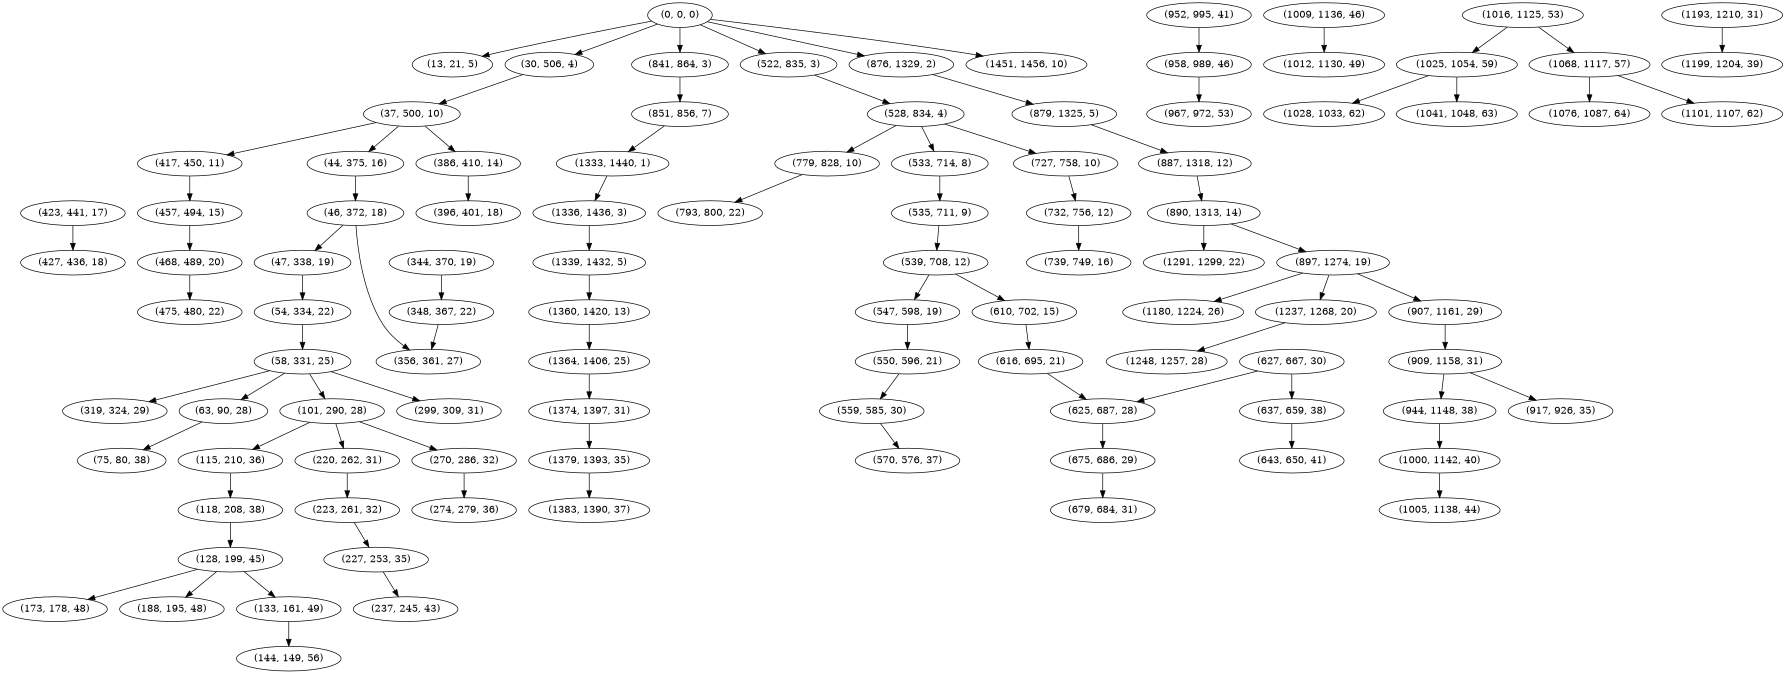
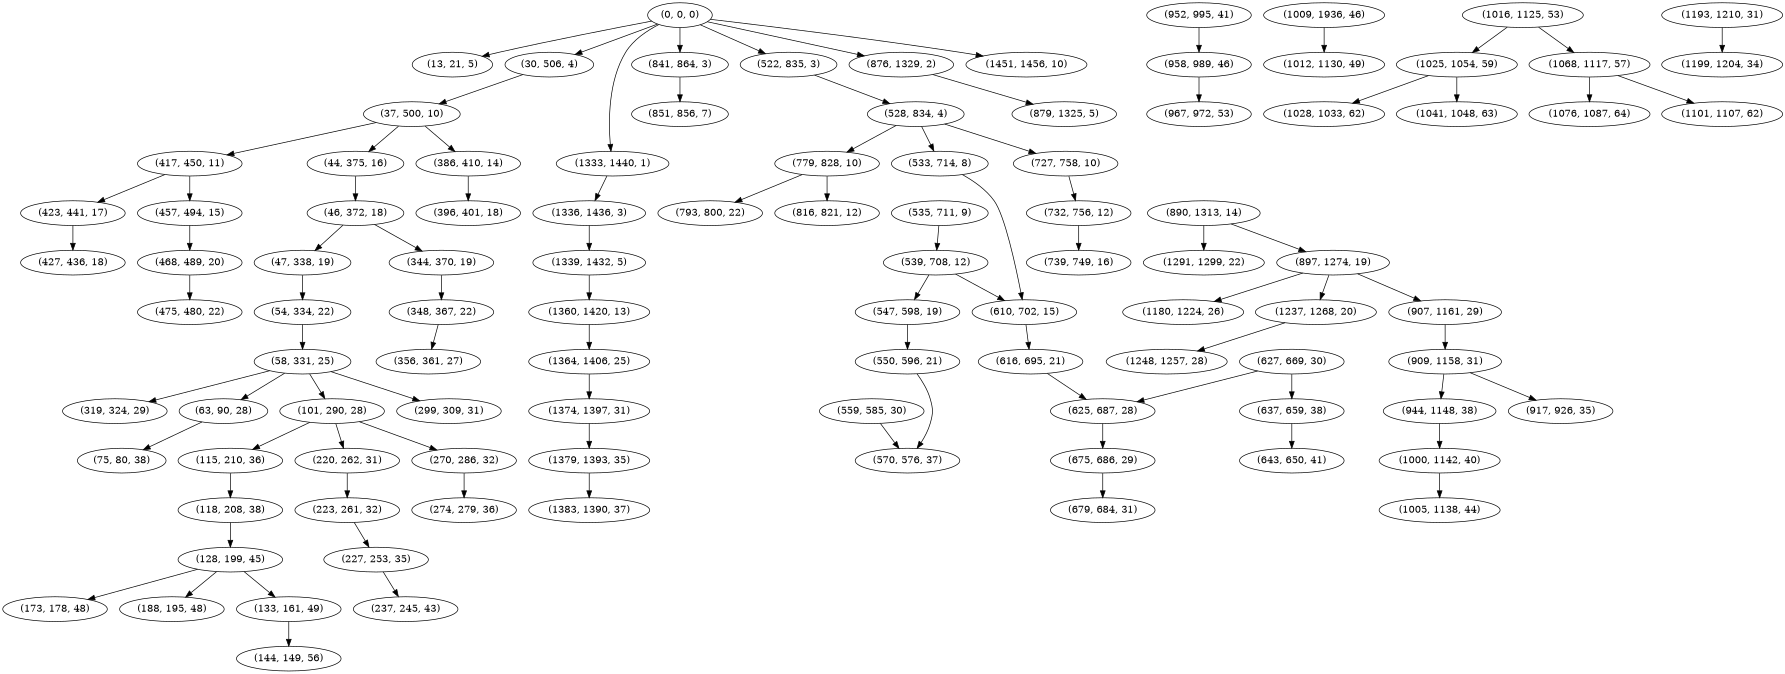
node "(1009, 1136, 46)": label "(1009, 1136, 46)" -> "(1009, 1936, 46)"
node "(1199, 1204, 39)": label "(1199, 1204, 39)" -> "(1199, 1204, 34)"
edge "(851, 856, 7)" -> "(1333, 1440, 1)": now "(0, 0, 0)" -> "(1333, 1440, 1)"
node "(887, 1318, 12)": removed
edge "(533, 714, 8)" -> "(535, 711, 9)": now "(533, 714, 8)" -> "(610, 702, 15)"
edge "(417, 450, 11)" -> "(423, 441, 17)": added
node "(816, 821, 12)": added
edge "(46, 372, 18)" -> "(356, 361, 27)": now "(46, 372, 18)" -> "(344, 370, 19)"
node "(627, 667, 30)": label "(627, 667, 30)" -> "(627, 669, 30)"
edge "(550, 596, 21)" -> "(559, 585, 30)": now "(550, 596, 21)" -> "(570, 576, 37)"
